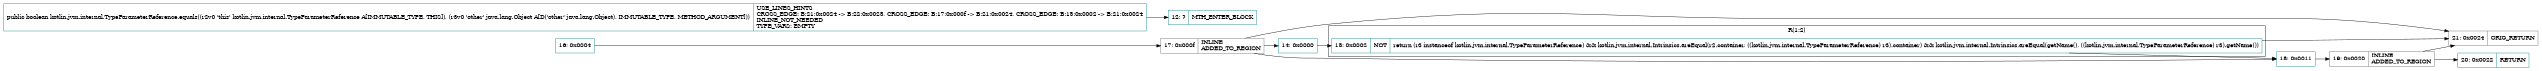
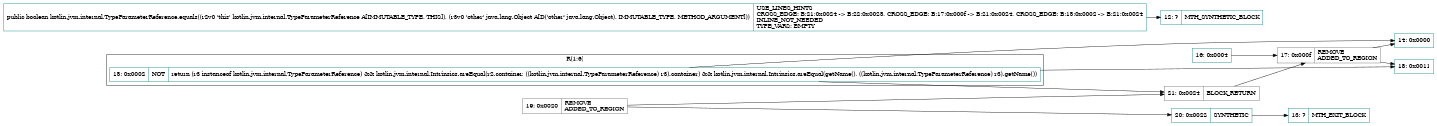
node "12: ?": text "MTH_ENTER_BLOCK" -> "MTH_SYNTHETIC_BLOCK"
edge "17: 0x000f" -> "21: 0x0024": reversed
cluster "R(1:2)": label "R(1:2)" -> "R(1:6)"
node "21: 0x0024": text "ORIG_RETURN" -> "BLOCK_RETURN"
node "17: 0x000f": text "INLINE" -> "REMOVE"
edge "14: 0x0000" -> "15: 0x0002": reversed
node "19: 0x0020": text "INLINE" -> "REMOVE"
edge "18: 0x0011" -> "19: 0x0020": removed
node "20: 0x0022": text "RETURN" -> "SYNTHETIC"
node "13: ?": added
